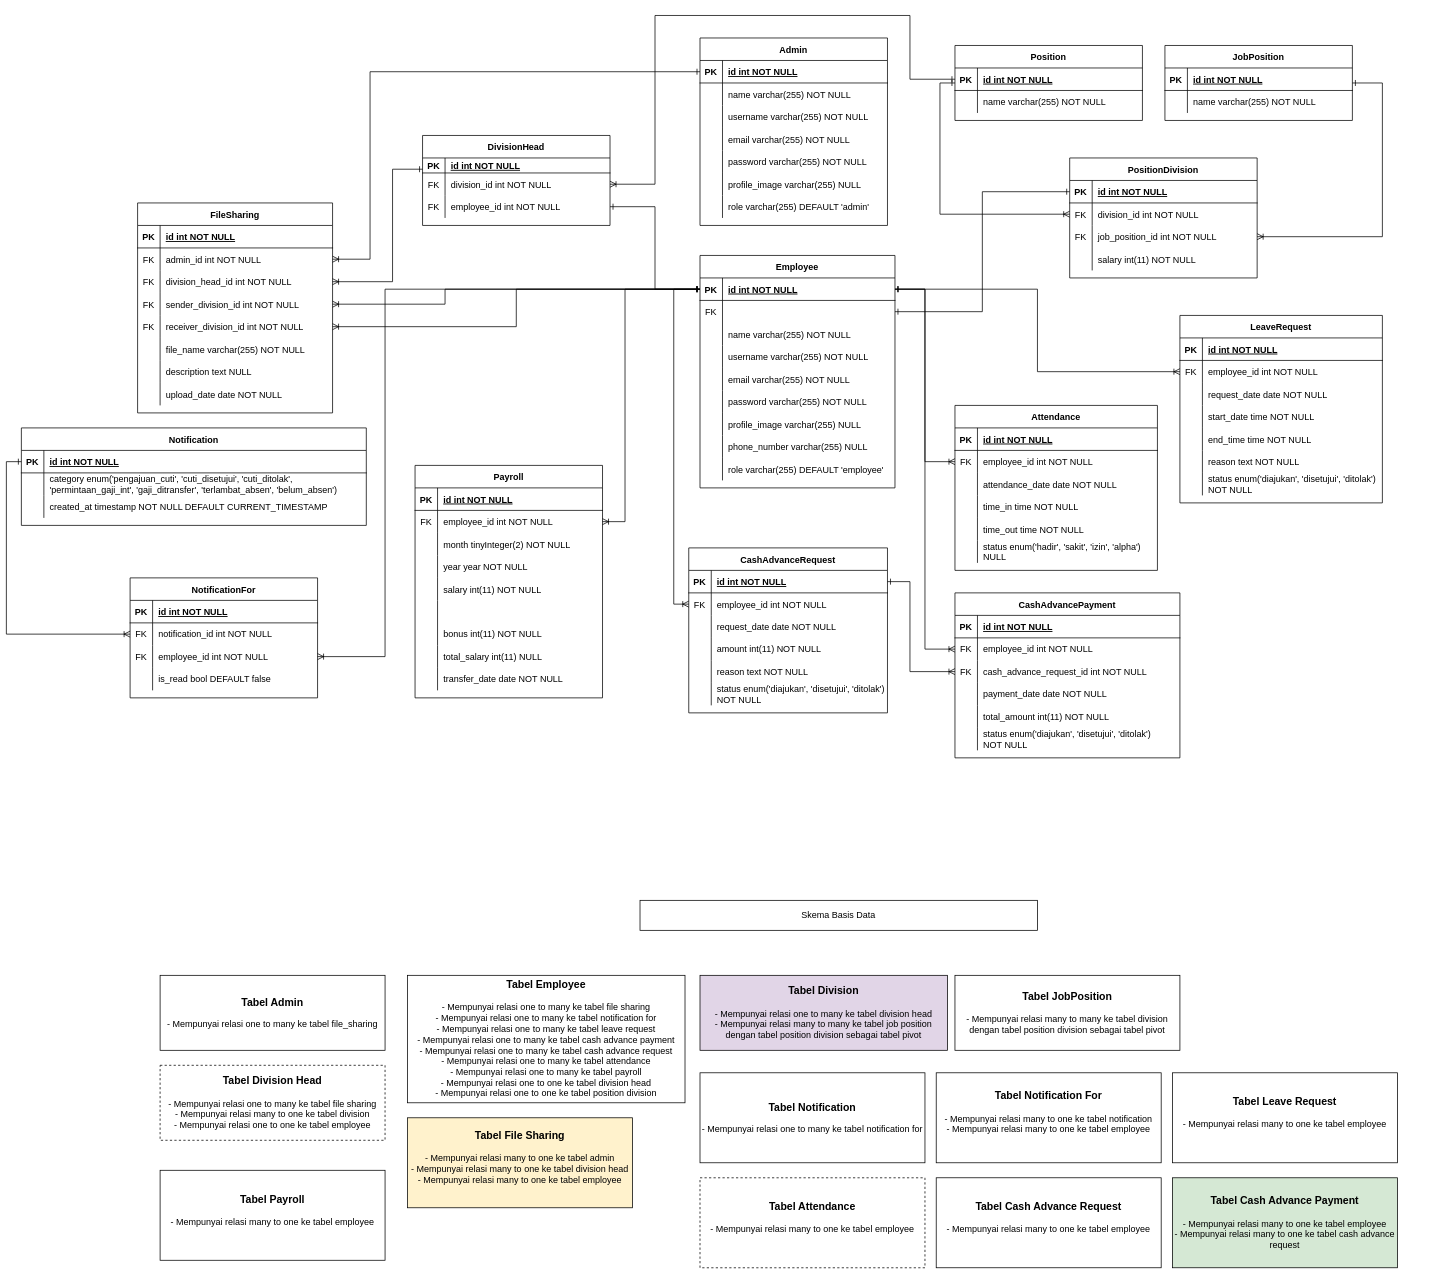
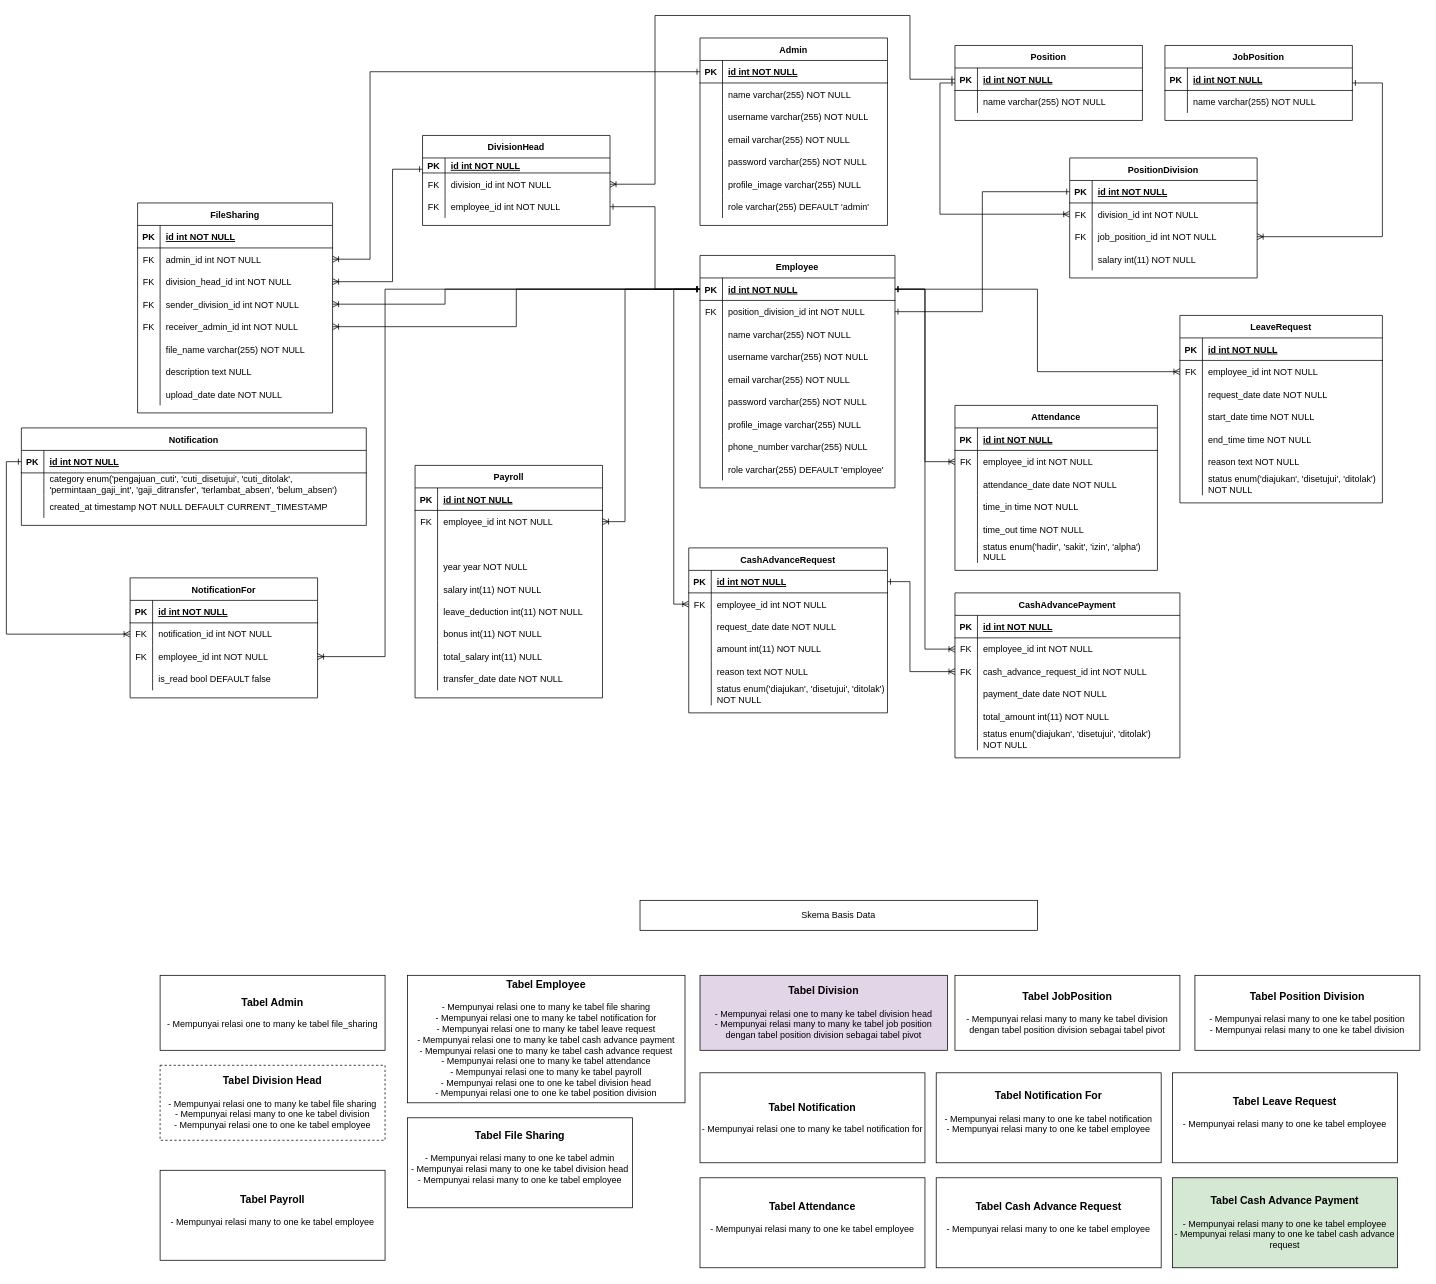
node "position_division_id int NOT NULL": added
node "receiver_division_id int NOT NULL": label "receiver_division_id int NOT NULL" -> "receiver_admin_id int NOT NULL"
node "month tinyInteger(2) NOT NULL": removed
node "leave_deduction int(11) NOT NULL": added
node "Tabel Position Division - Mempunyai relasi many to one ke tabel position - Mempunyai relasi many to one ke tabel division": added
node "Tabel File Sharing - Mempunyai relasi many to one ke tabel admin - Mempunyai relasi many to one ke tabel division head - Mempunyai relasi many to one ke tabel employee": fillcolor #fff2cc -> #ffffff
node "Tabel Attendance - Mempunyai relasi many to one ke tabel employee": style dashed -> solid
